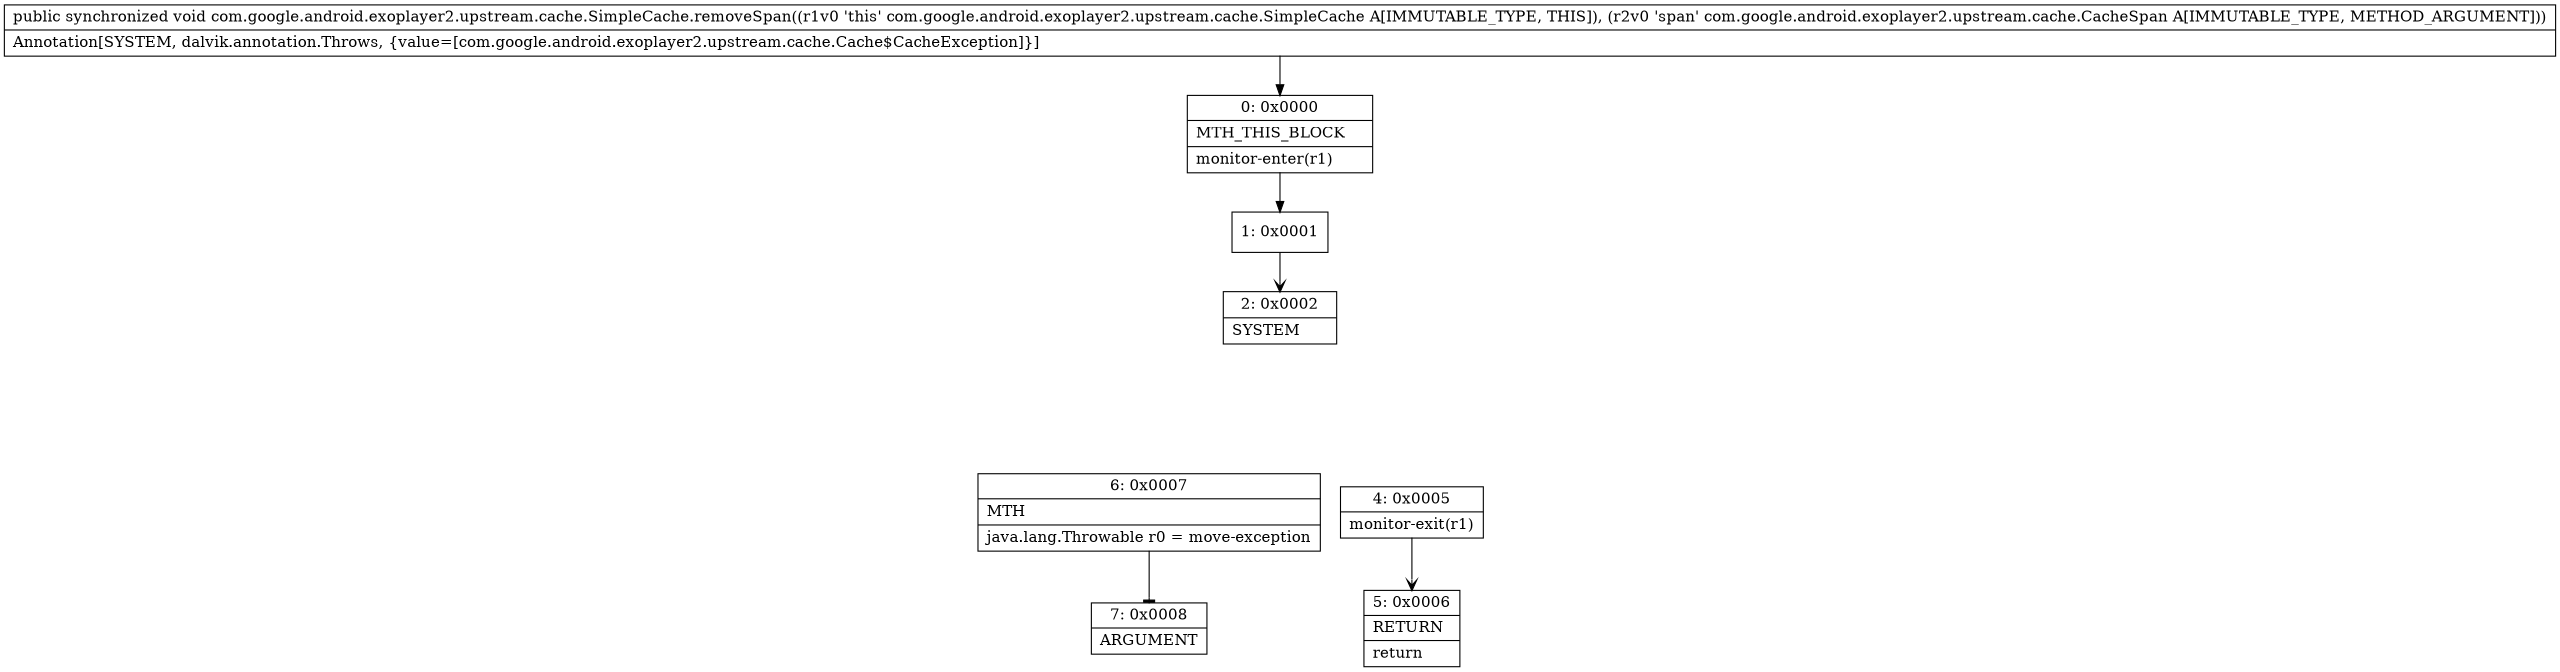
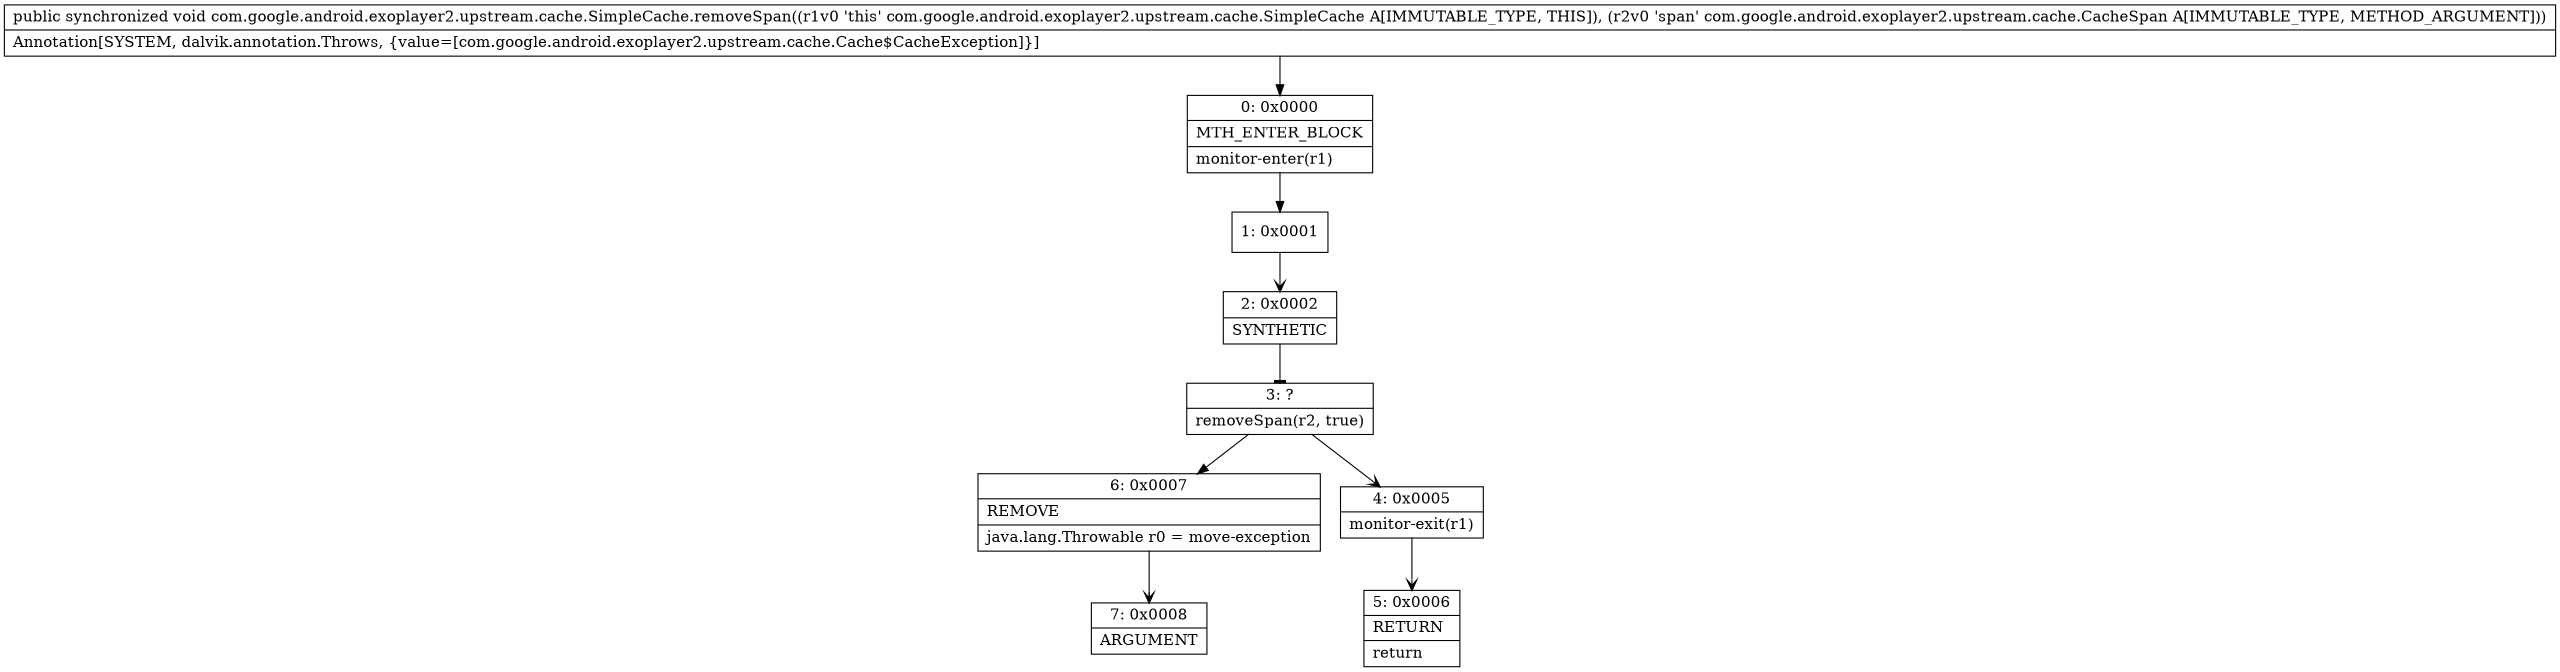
node "0: 0x0000": text "MTH_THIS_BLOCK" -> "MTH_ENTER_BLOCK"
node "2: 0x0002": text "SYSTEM" -> "SYNTHETIC"
node "3: ?": added
node "6: 0x0007": text "MTH" -> "REMOVE"
edge "6: 0x0007" -> "7: 0x0008": arrowhead tee -> vee
